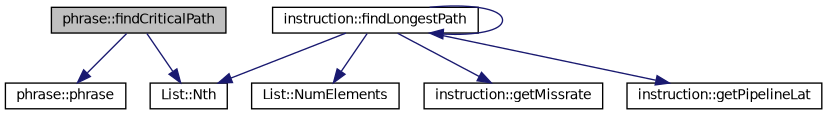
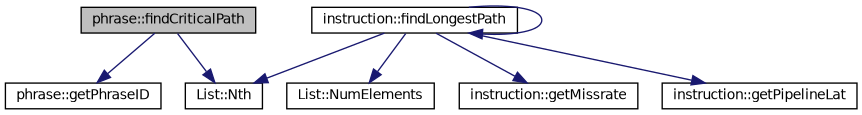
node "phrase::phrase": label "phrase::phrase" -> "phrase::getPhraseID"
